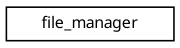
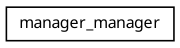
node "file_manager": label "file_manager" -> "manager_manager"
